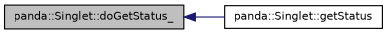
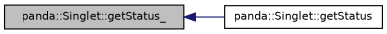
node "panda::Singlet::doGetStatus_": label "panda::Singlet::doGetStatus_" -> "panda::Singlet::getStatus_"
